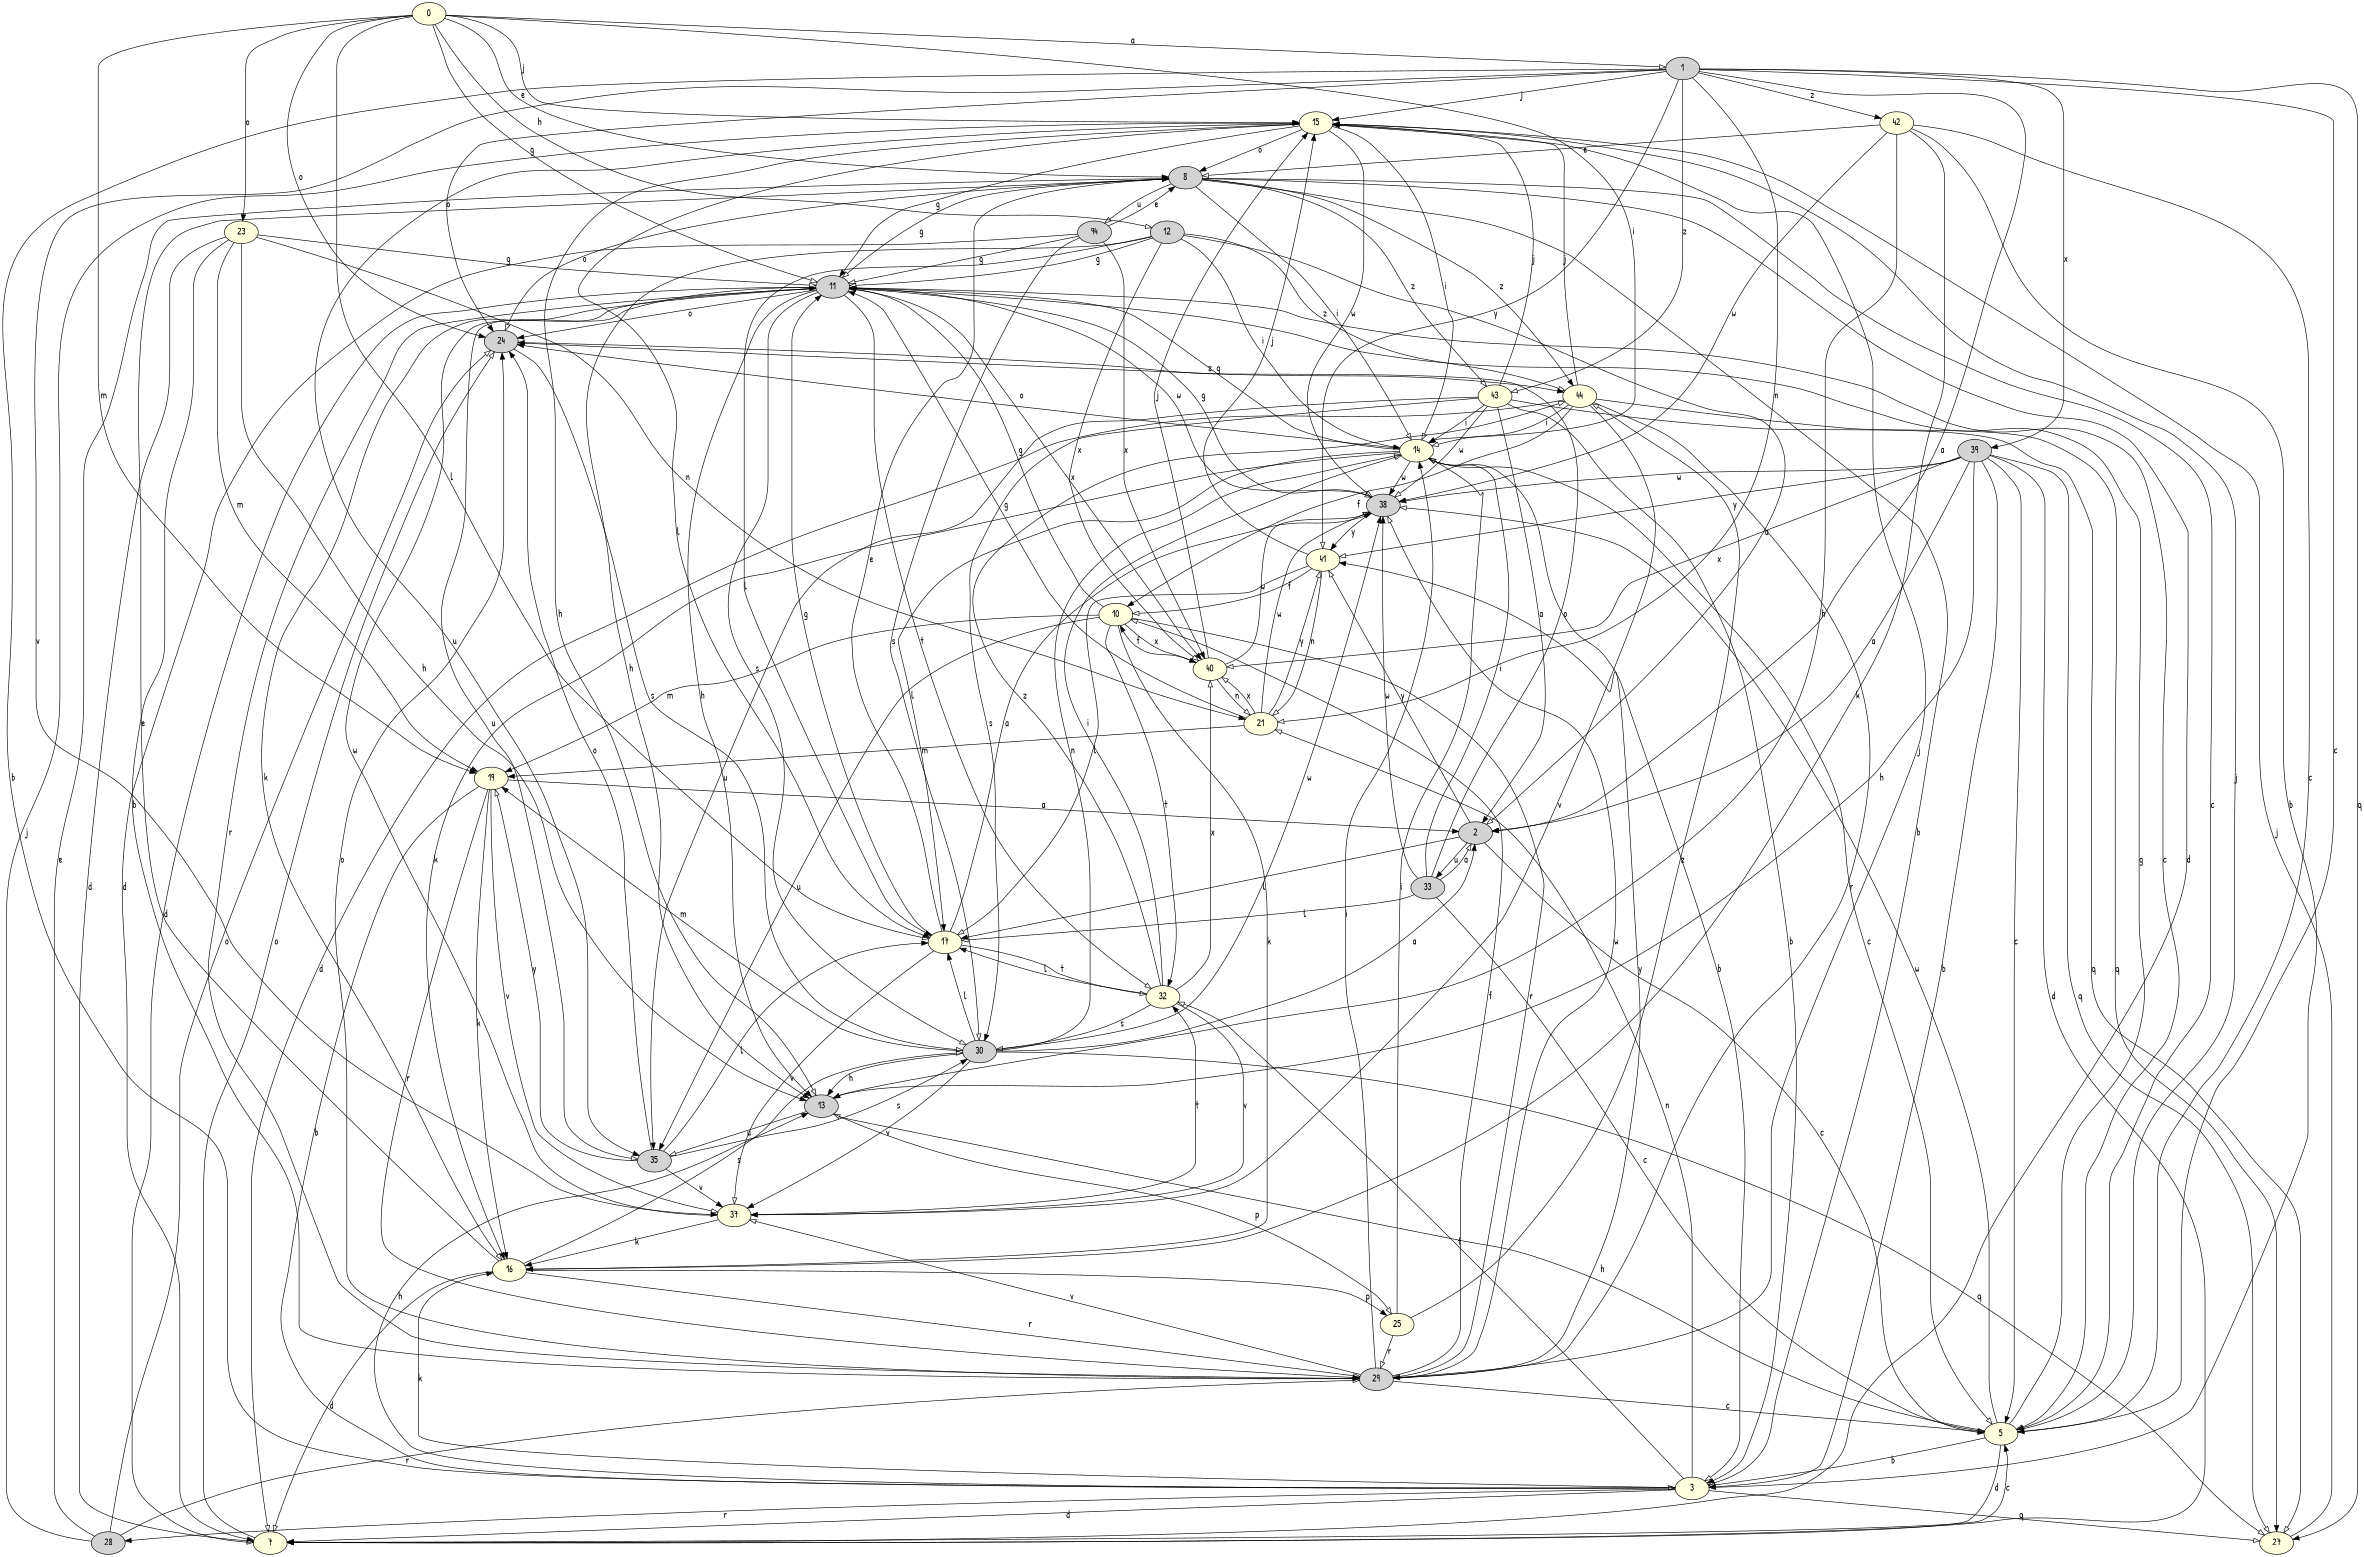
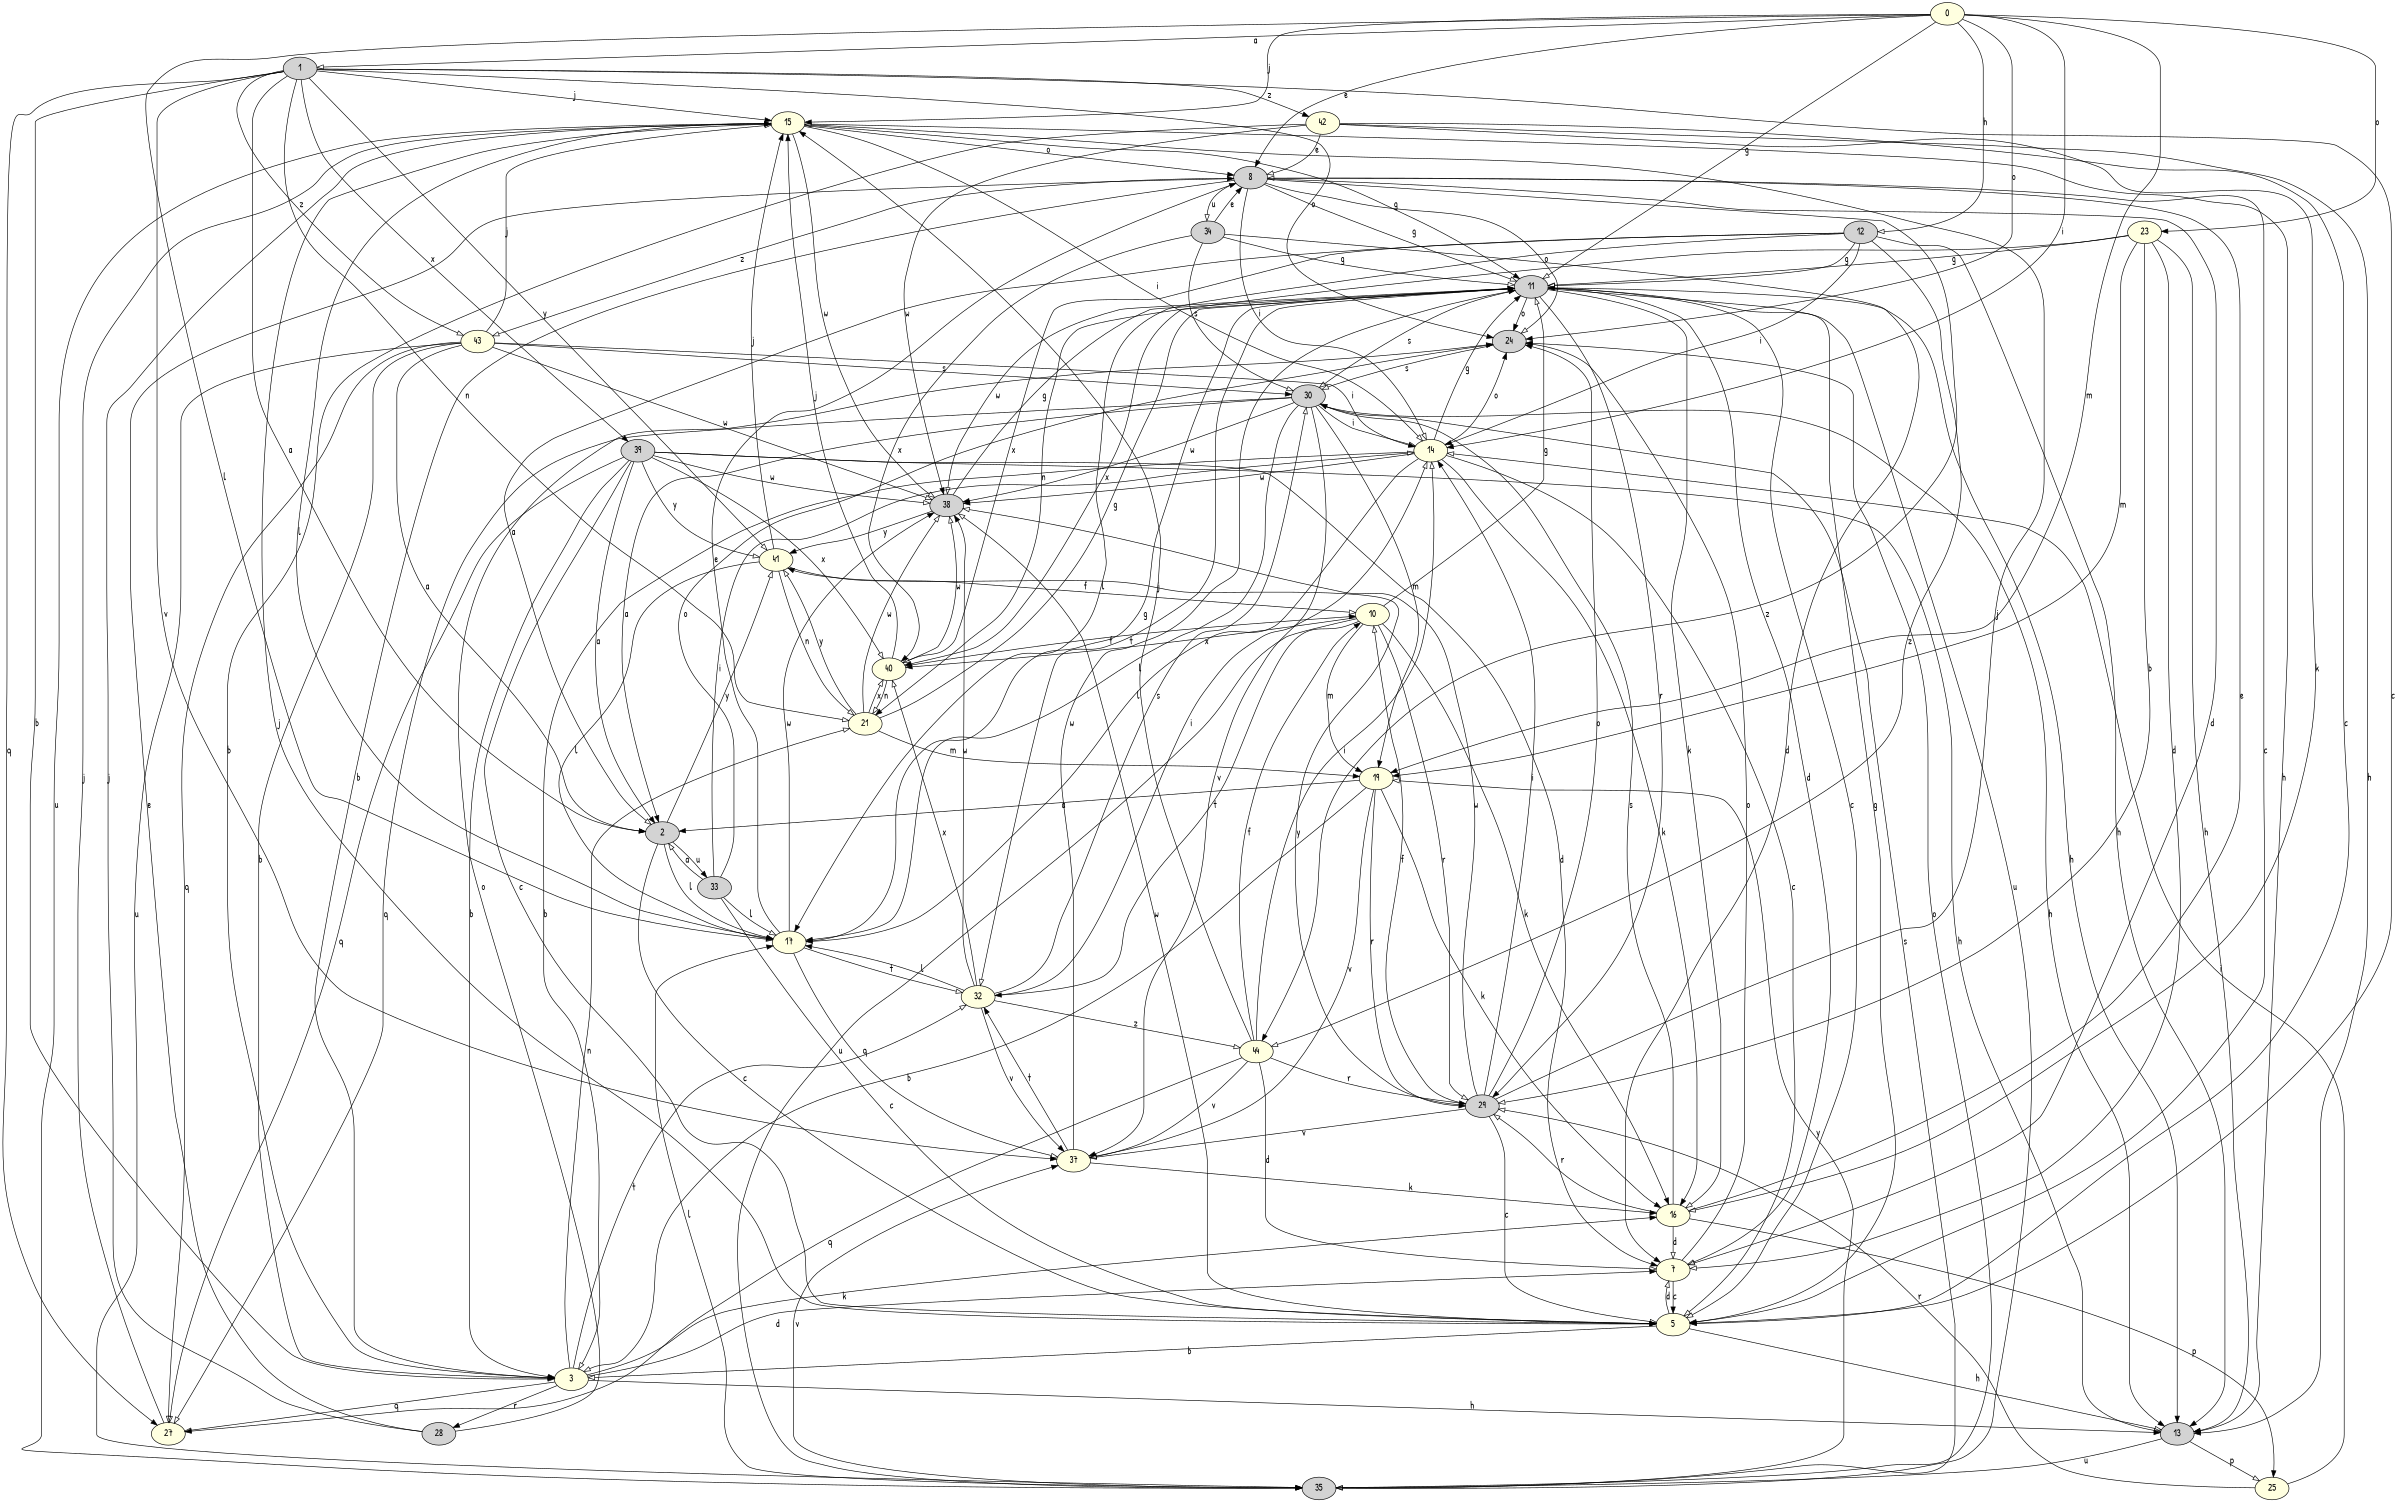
node "94": label "94" -> "34"
edge "24" -> "44": removed, label "z"
edge "33" -> "38": now "32" -> "38"
edge "17" -> "38": label "a" -> "w"
edge "30" -> "14": label "n" -> "i"
edge "25" -> "44": removed, label "z"
edge "17" -> "37": label "v" -> "q"
edge "28" -> "29": removed, label "r"
